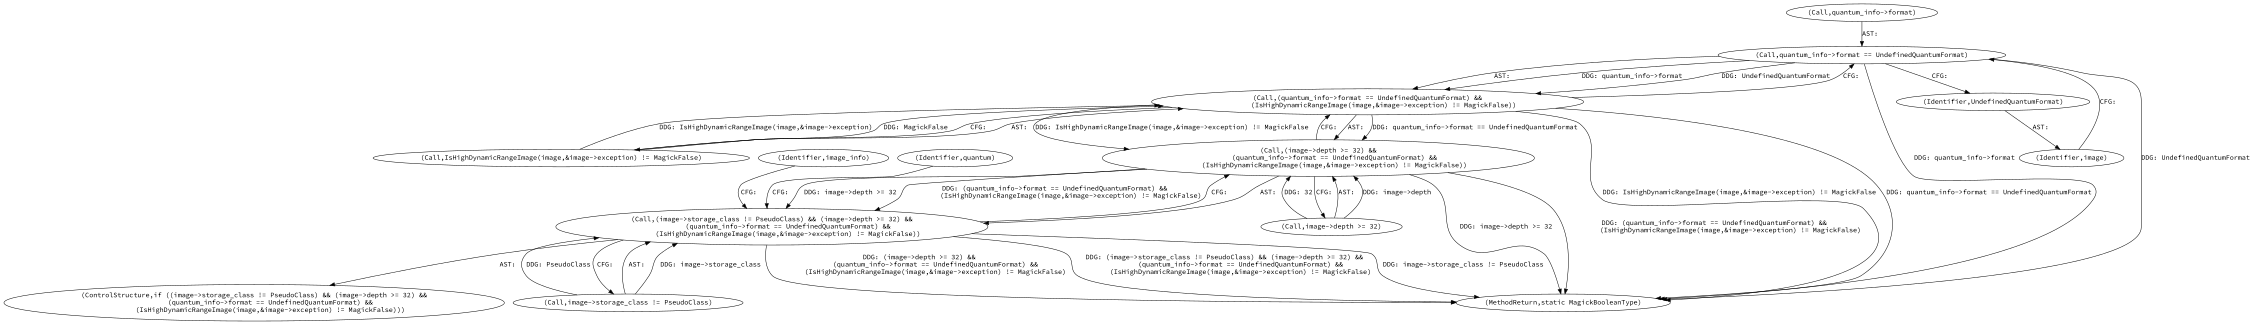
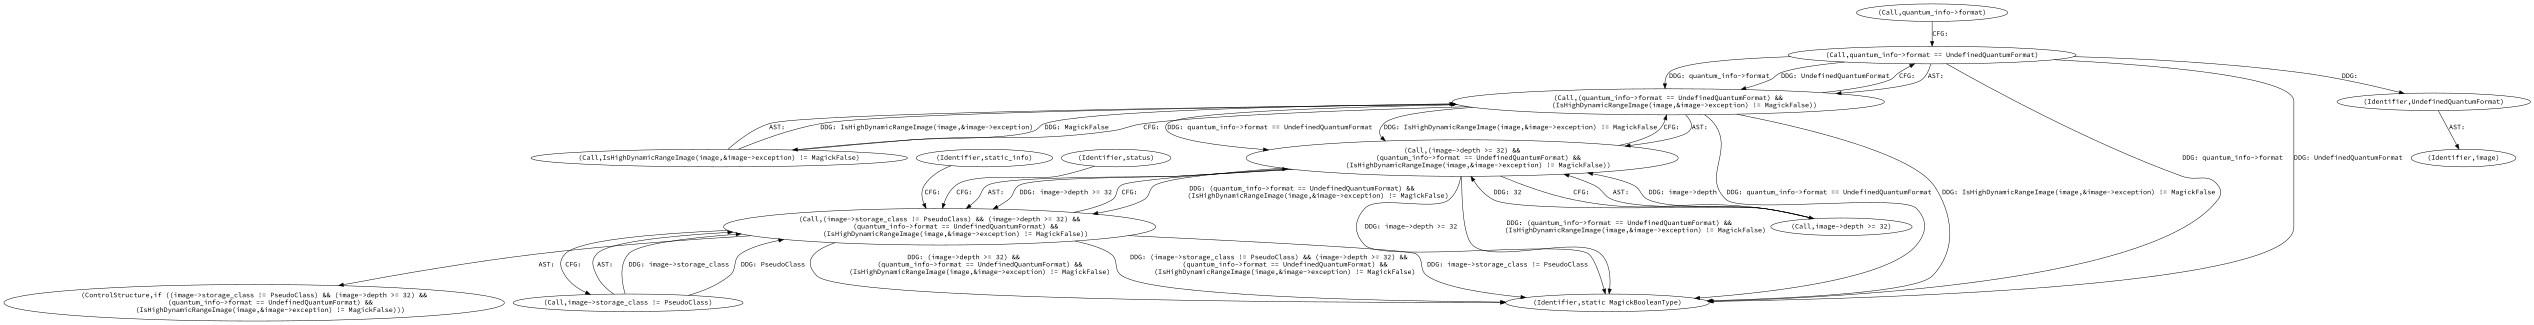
edge "(Call,quantum_info->format)" -> "(Call,quantum_info->format == UndefinedQuantumFormat)": label "AST: " -> "CFG: "
edge "(Call,quantum_info->format == UndefinedQuantumFormat)" -> "(Identifier,UndefinedQuantumFormat)": label "CFG: " -> "DDG: "
edge "(Identifier,image)" -> "(Call,quantum_info->format == UndefinedQuantumFormat)": removed, label "CFG:"
node "(Identifier,image_info)": label "(Identifier,image_info)" -> "(Identifier,static_info)"
node "(Identifier,quantum)": label "(Identifier,quantum)" -> "(Identifier,status)"
node "(MethodReturn,static MagickBooleanType)": label "(MethodReturn,static MagickBooleanType)" -> "(Identifier,static MagickBooleanType)"
